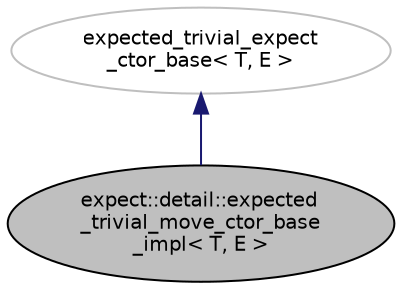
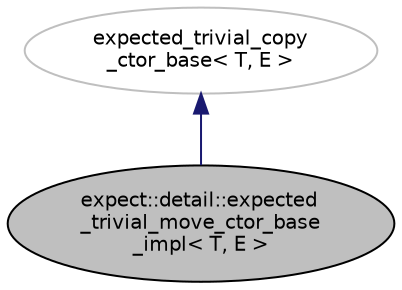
node "expected_trivial_expect _ctor_base< T, E >": label "expected_trivial_expect _ctor_base< T, E >" -> "expected_trivial_copy _ctor_base< T, E >"
